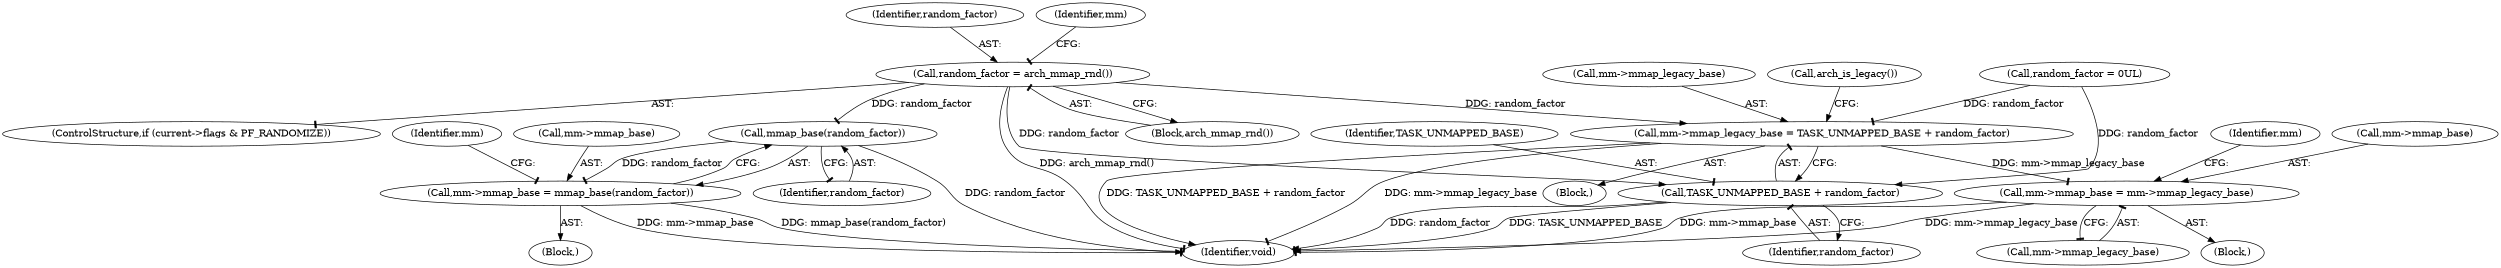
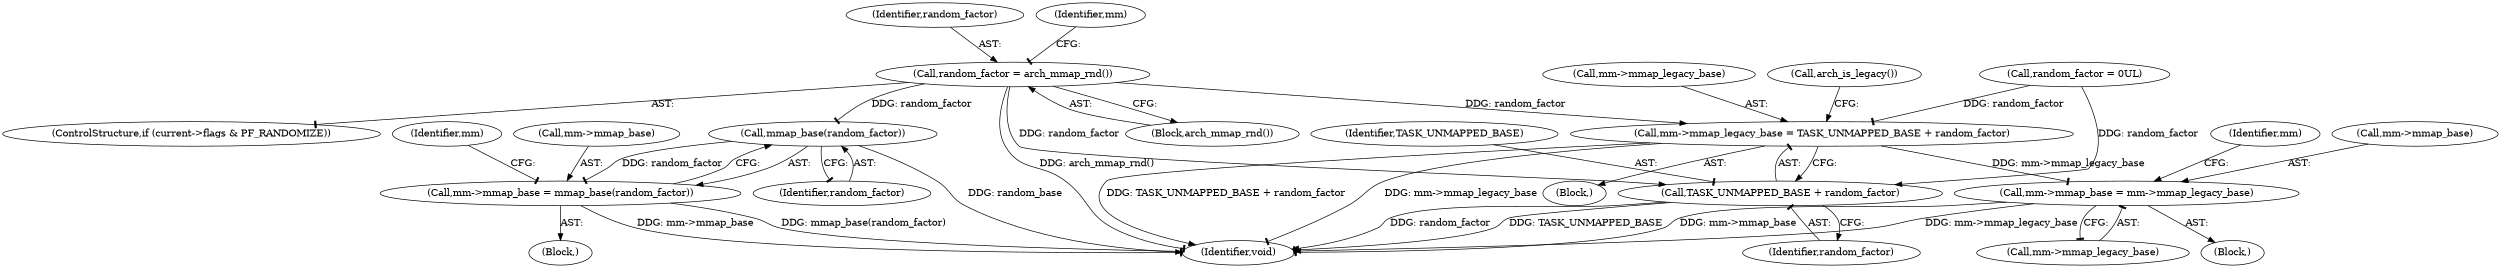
edge "(Block,arch_mmap_rnd())" -> "(Call,random_factor = arch_mmap_rnd())": arrowhead tee -> normal
edge "(Call,mmap_base(random_factor))" -> "(Identifier,void)": label "DDG: random_factor" -> "DDG: random_base"
